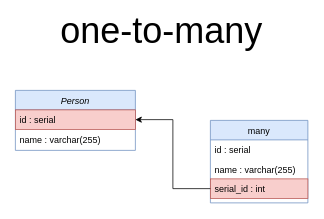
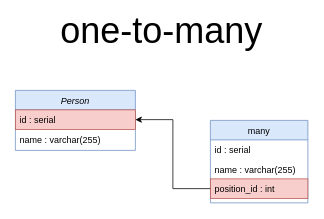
node "serial_id : int": label "serial_id : int" -> "position_id : int"
